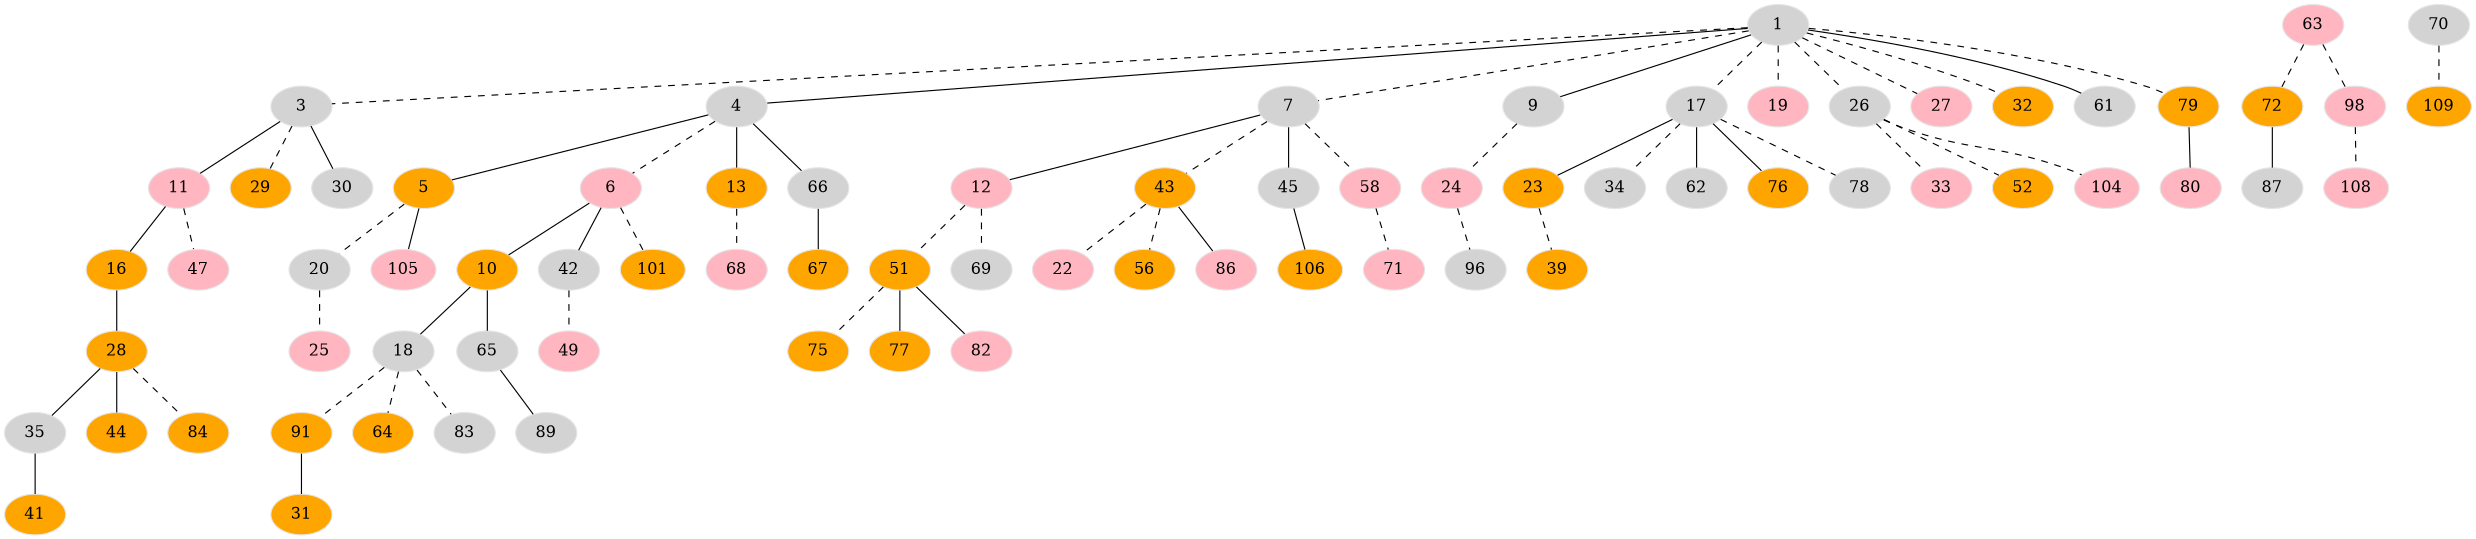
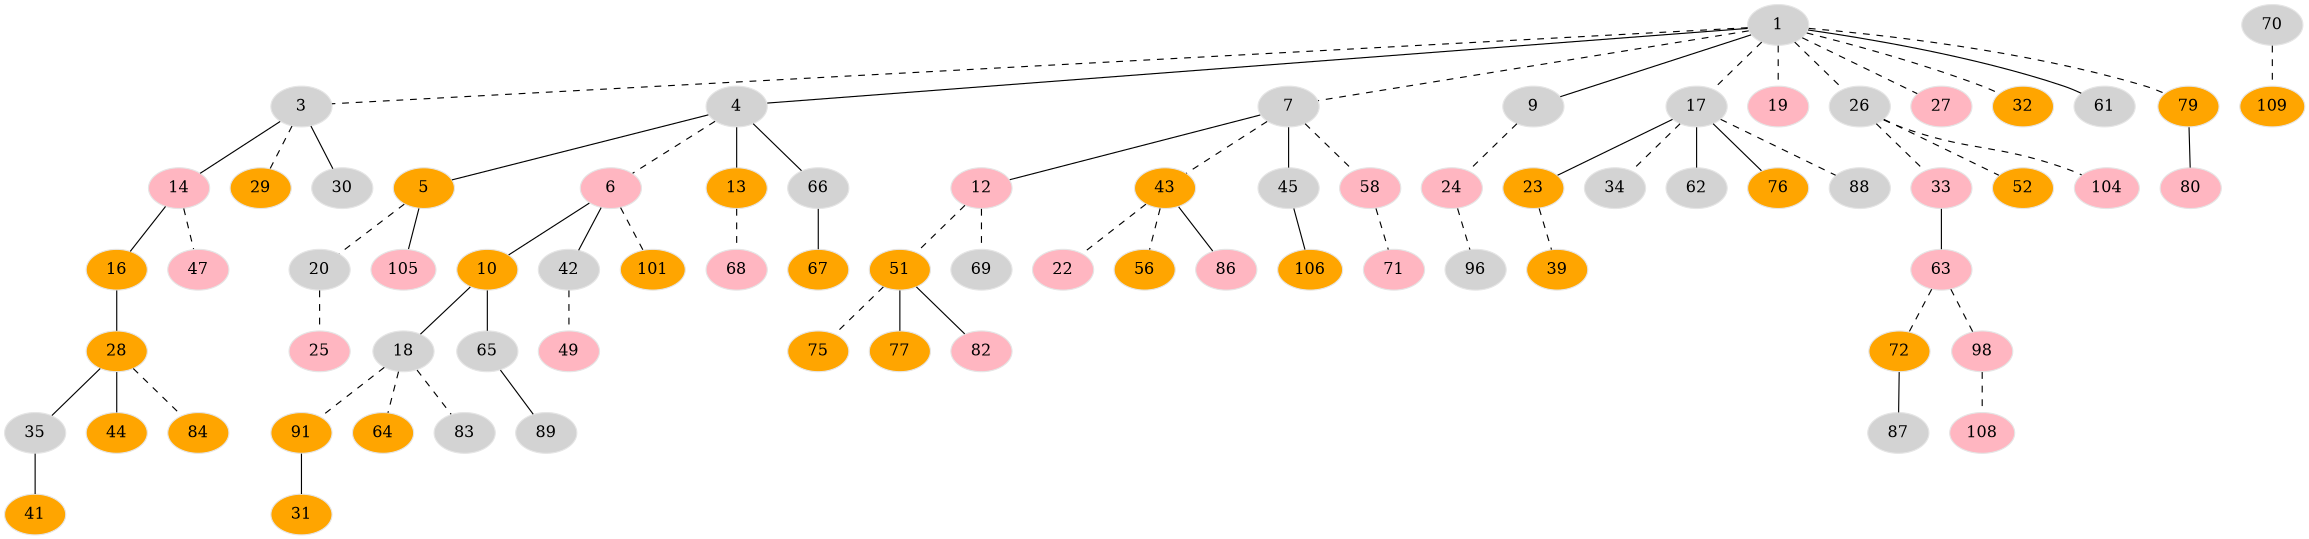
node "11": label "11" -> "14"
node "78": label "78" -> "88"
edge "33" -- "63": added
